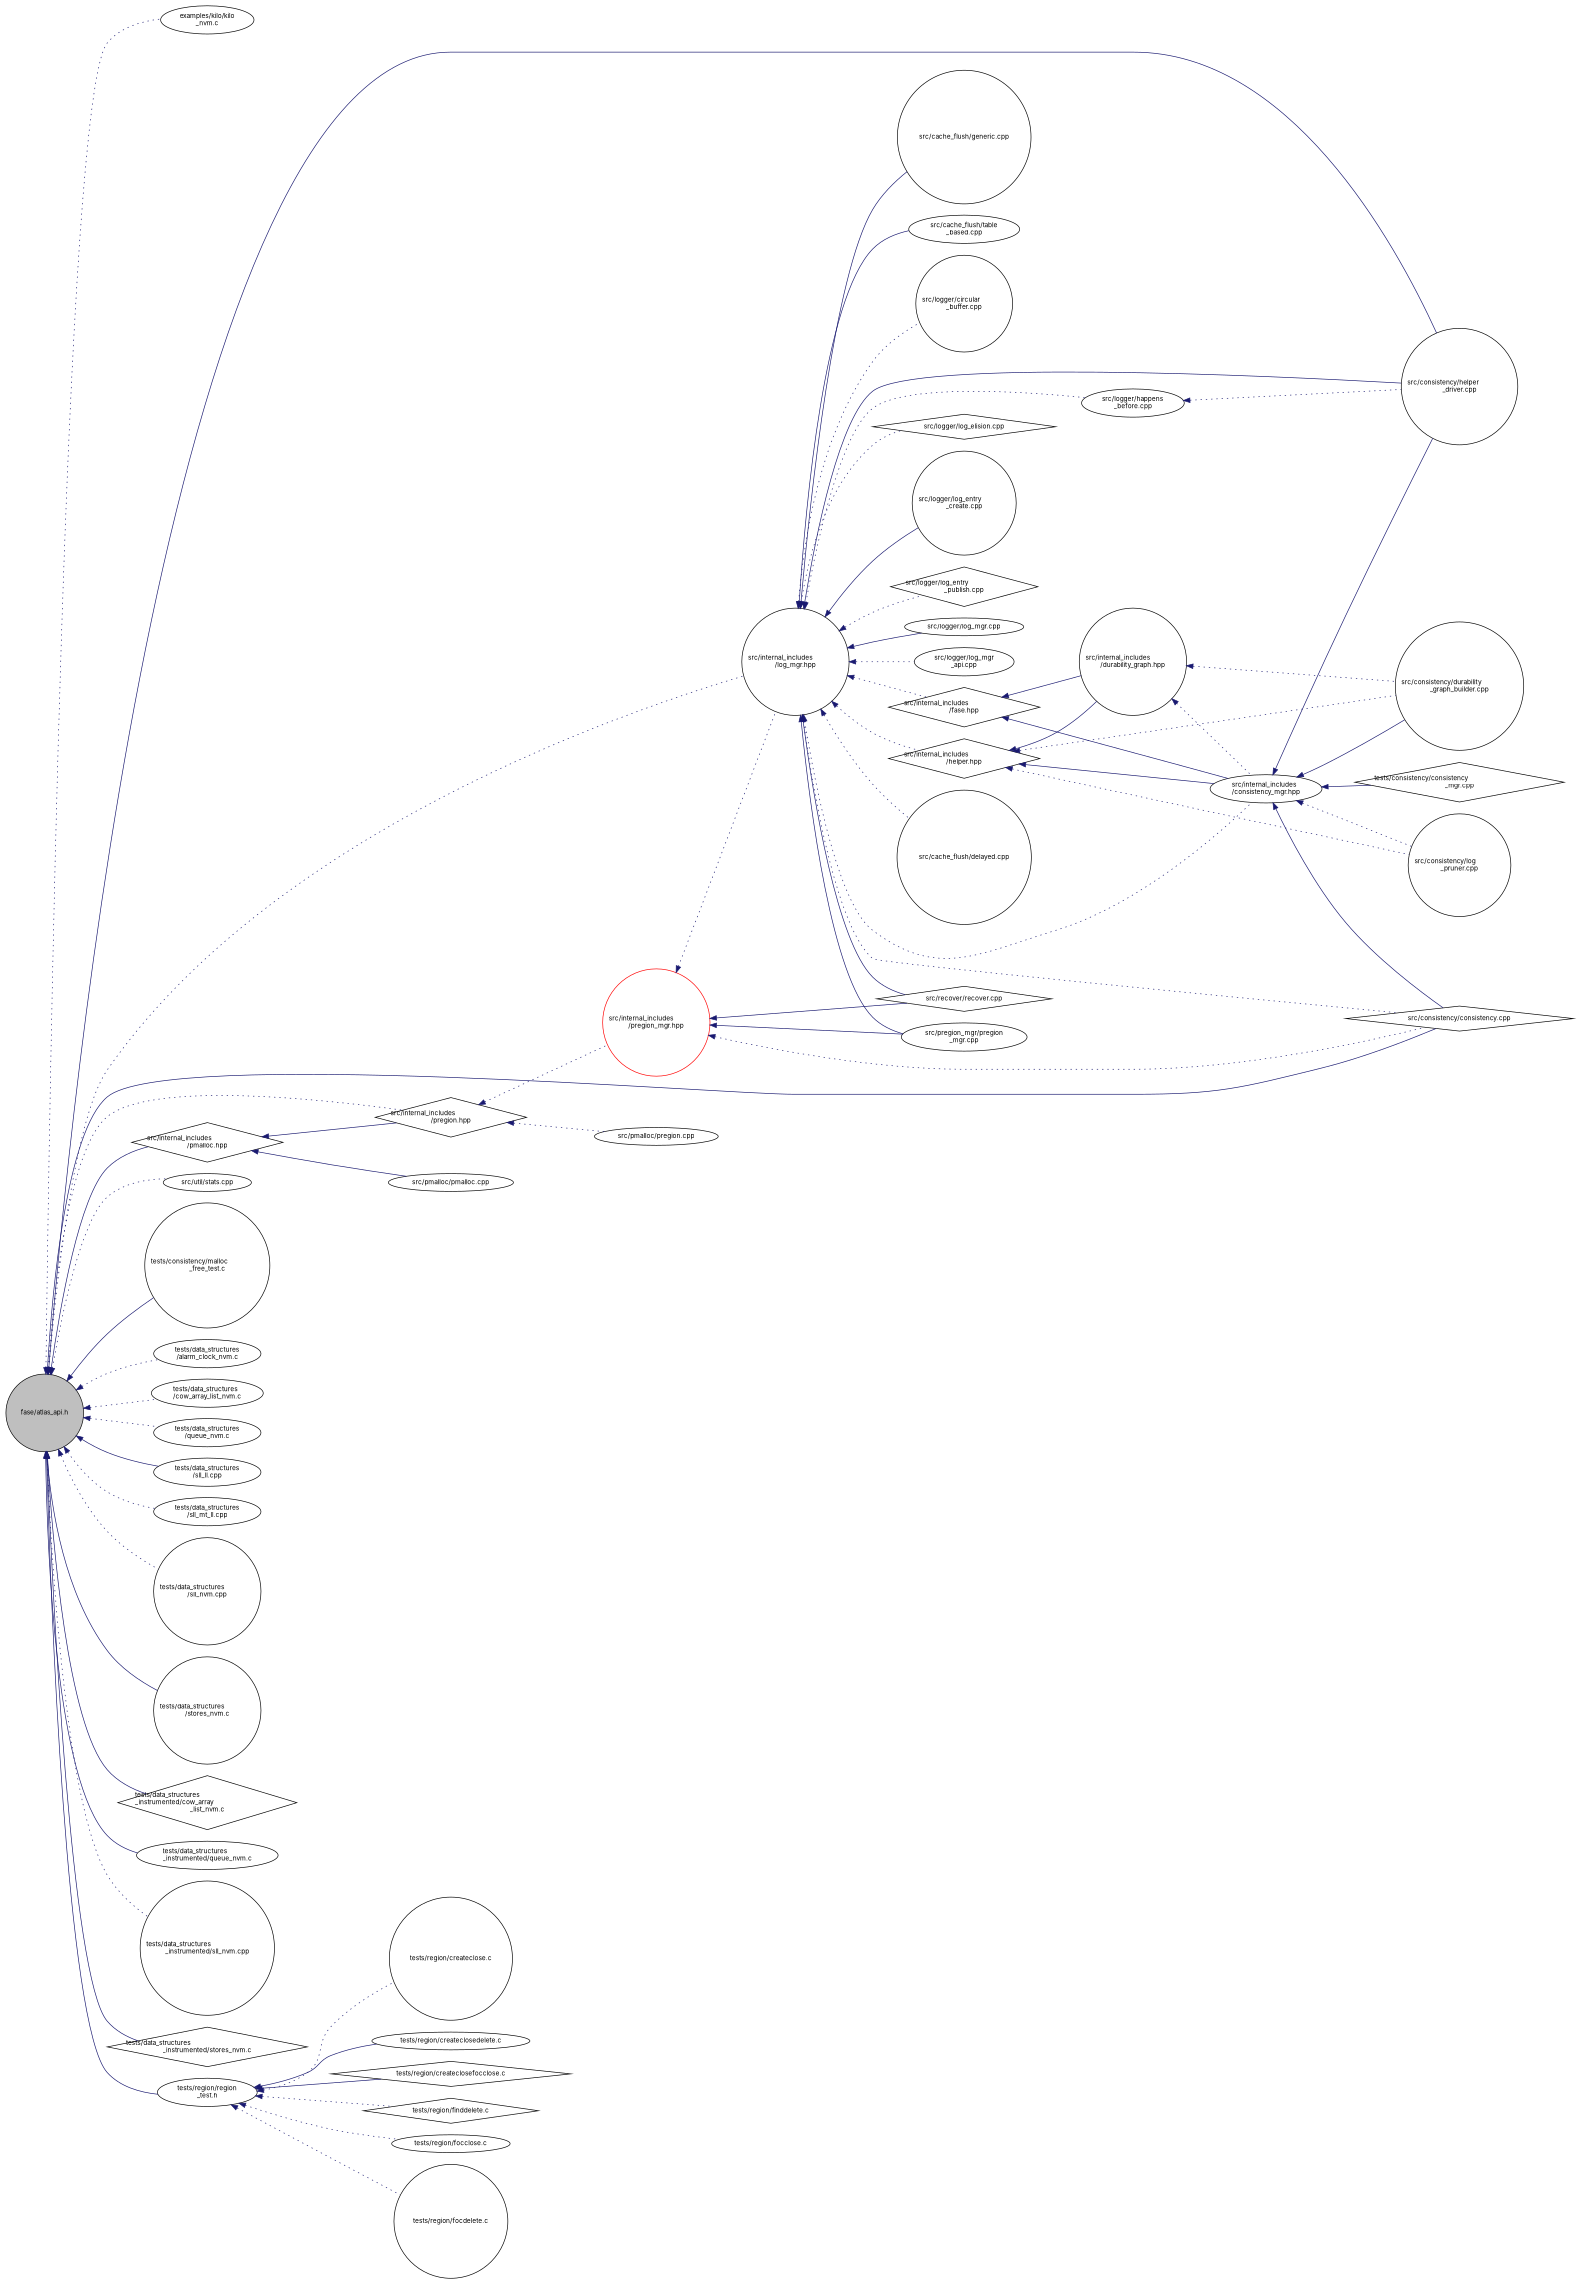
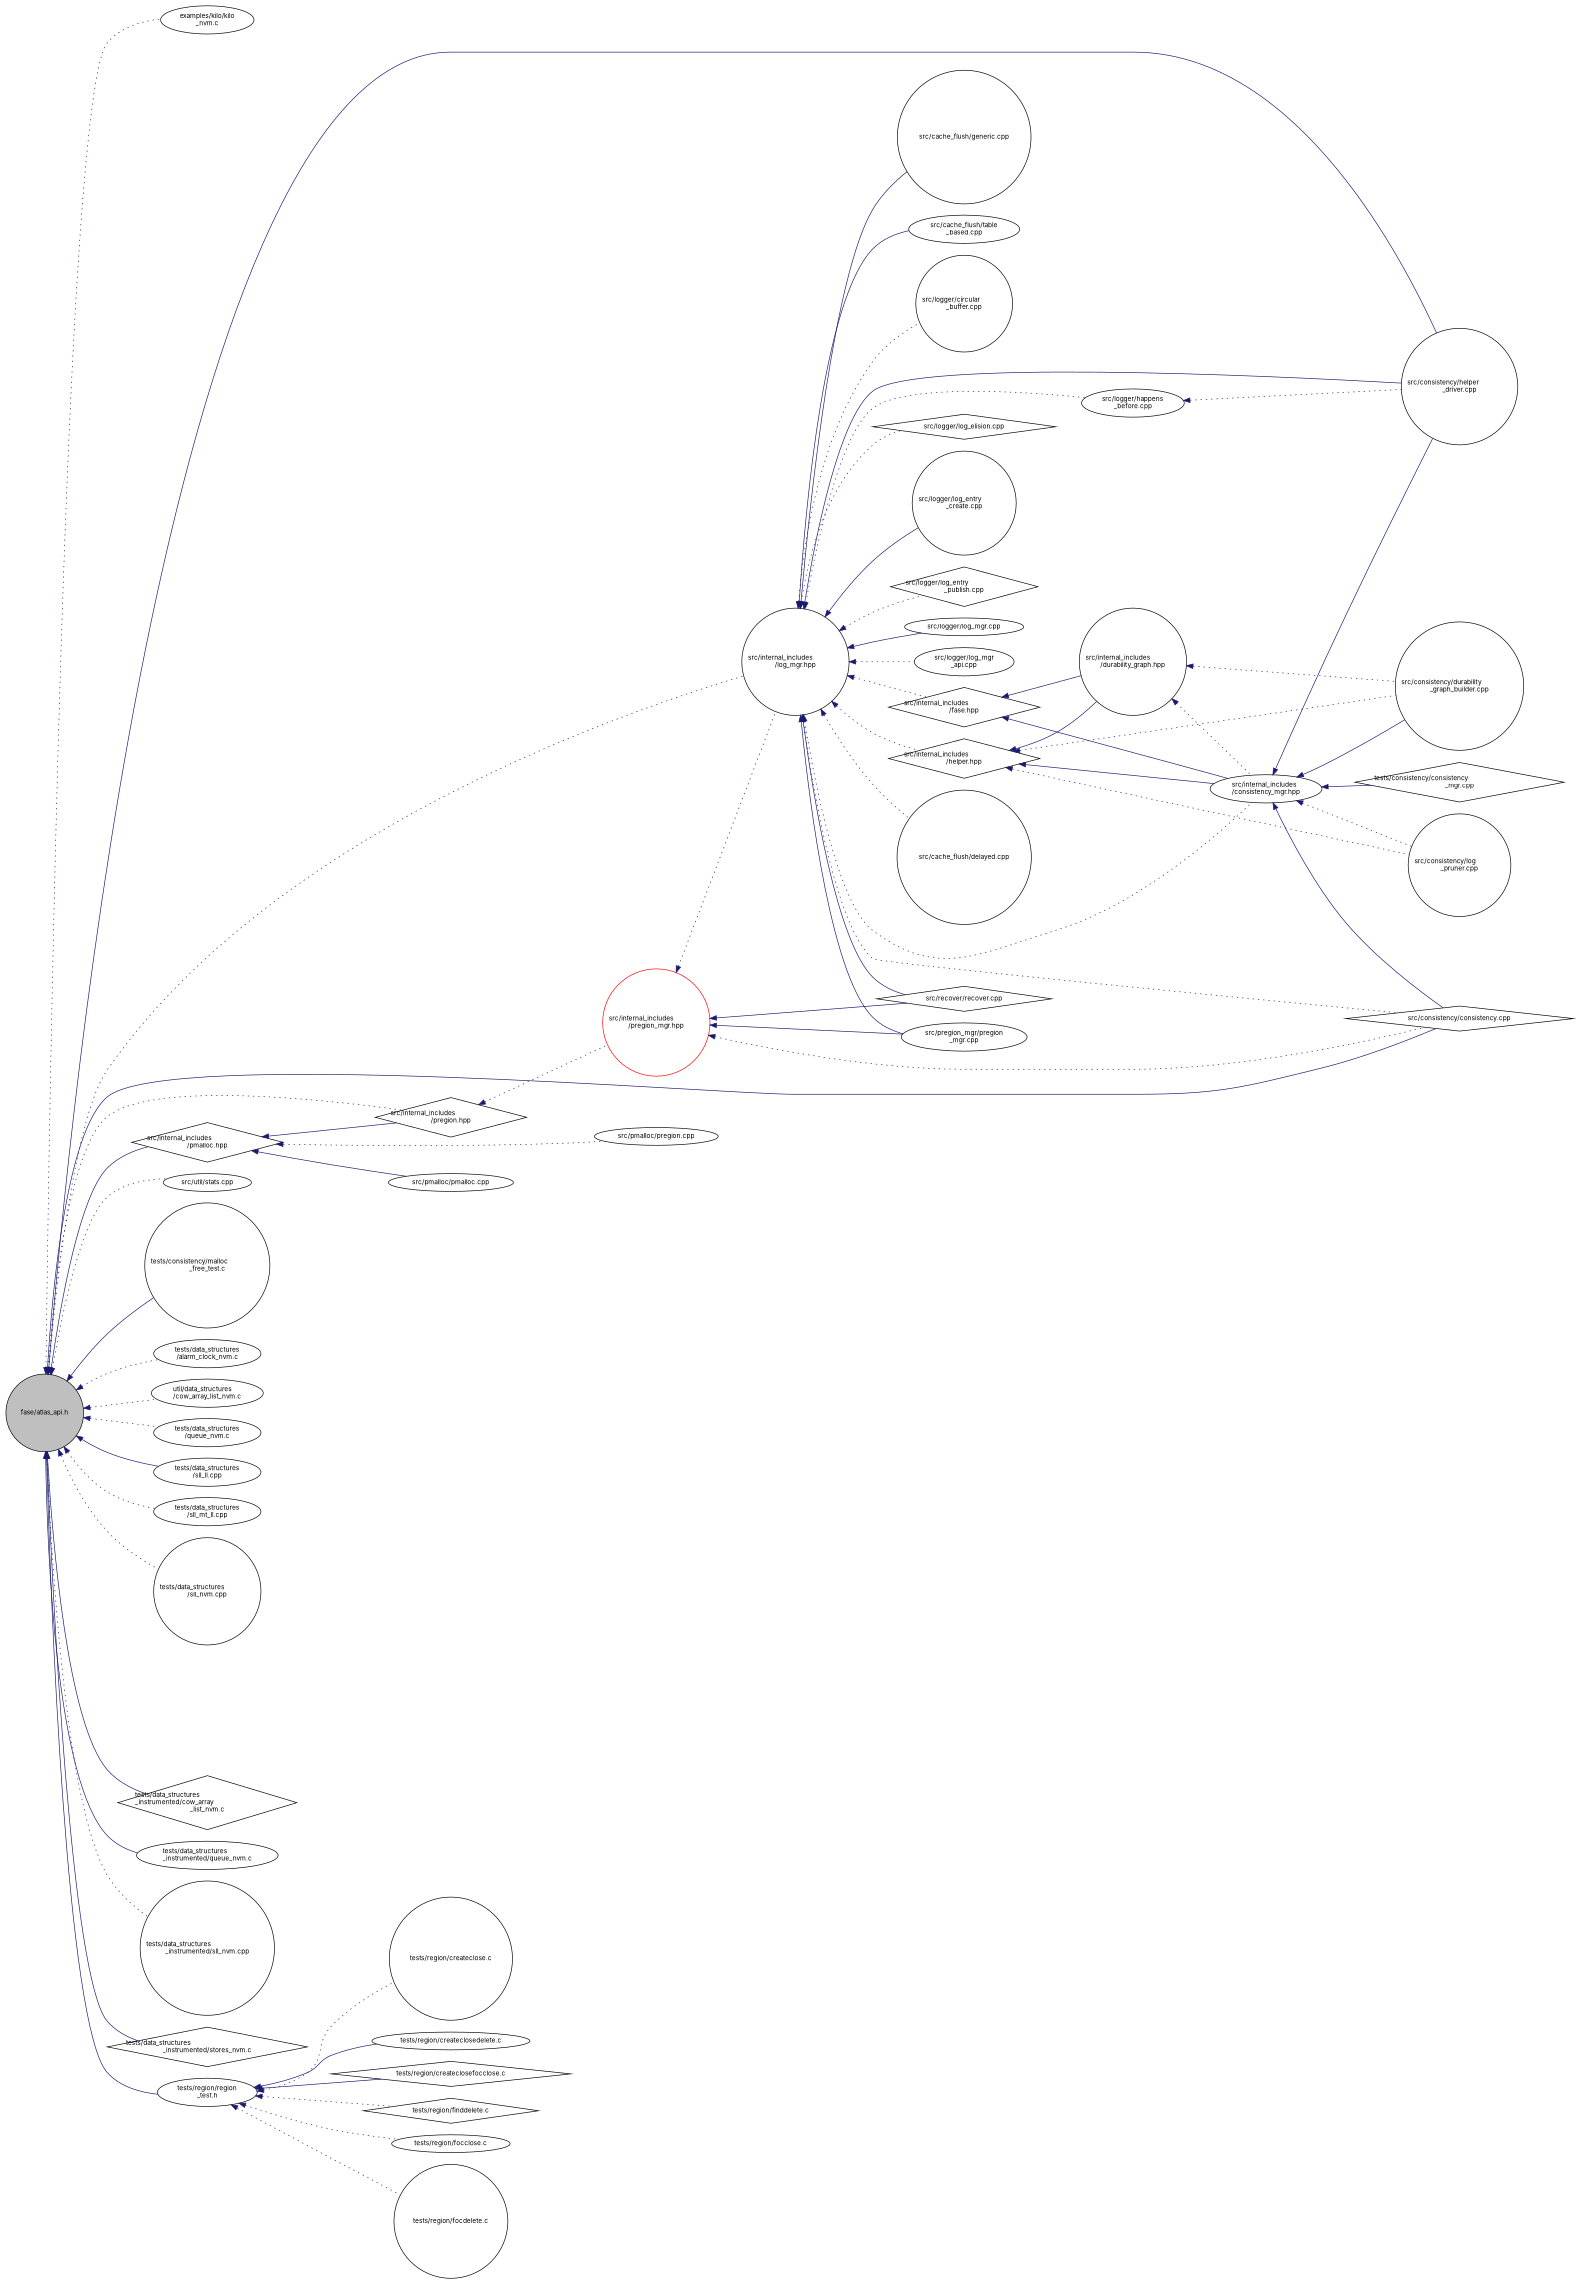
edge "src/pmalloc/pregion.cpp" -> "src/internal_includes /pregion.hpp": now "src/pmalloc/pregion.cpp" -> "src/internal_includes /pmalloc.hpp"
node "tests/data_structures /cow_array_list_nvm.c": label "tests/data_structures /cow_array_list_nvm.c" -> "util/data_structures /cow_array_list_nvm.c"
node "tests/data_structures /stores_nvm.c": removed
